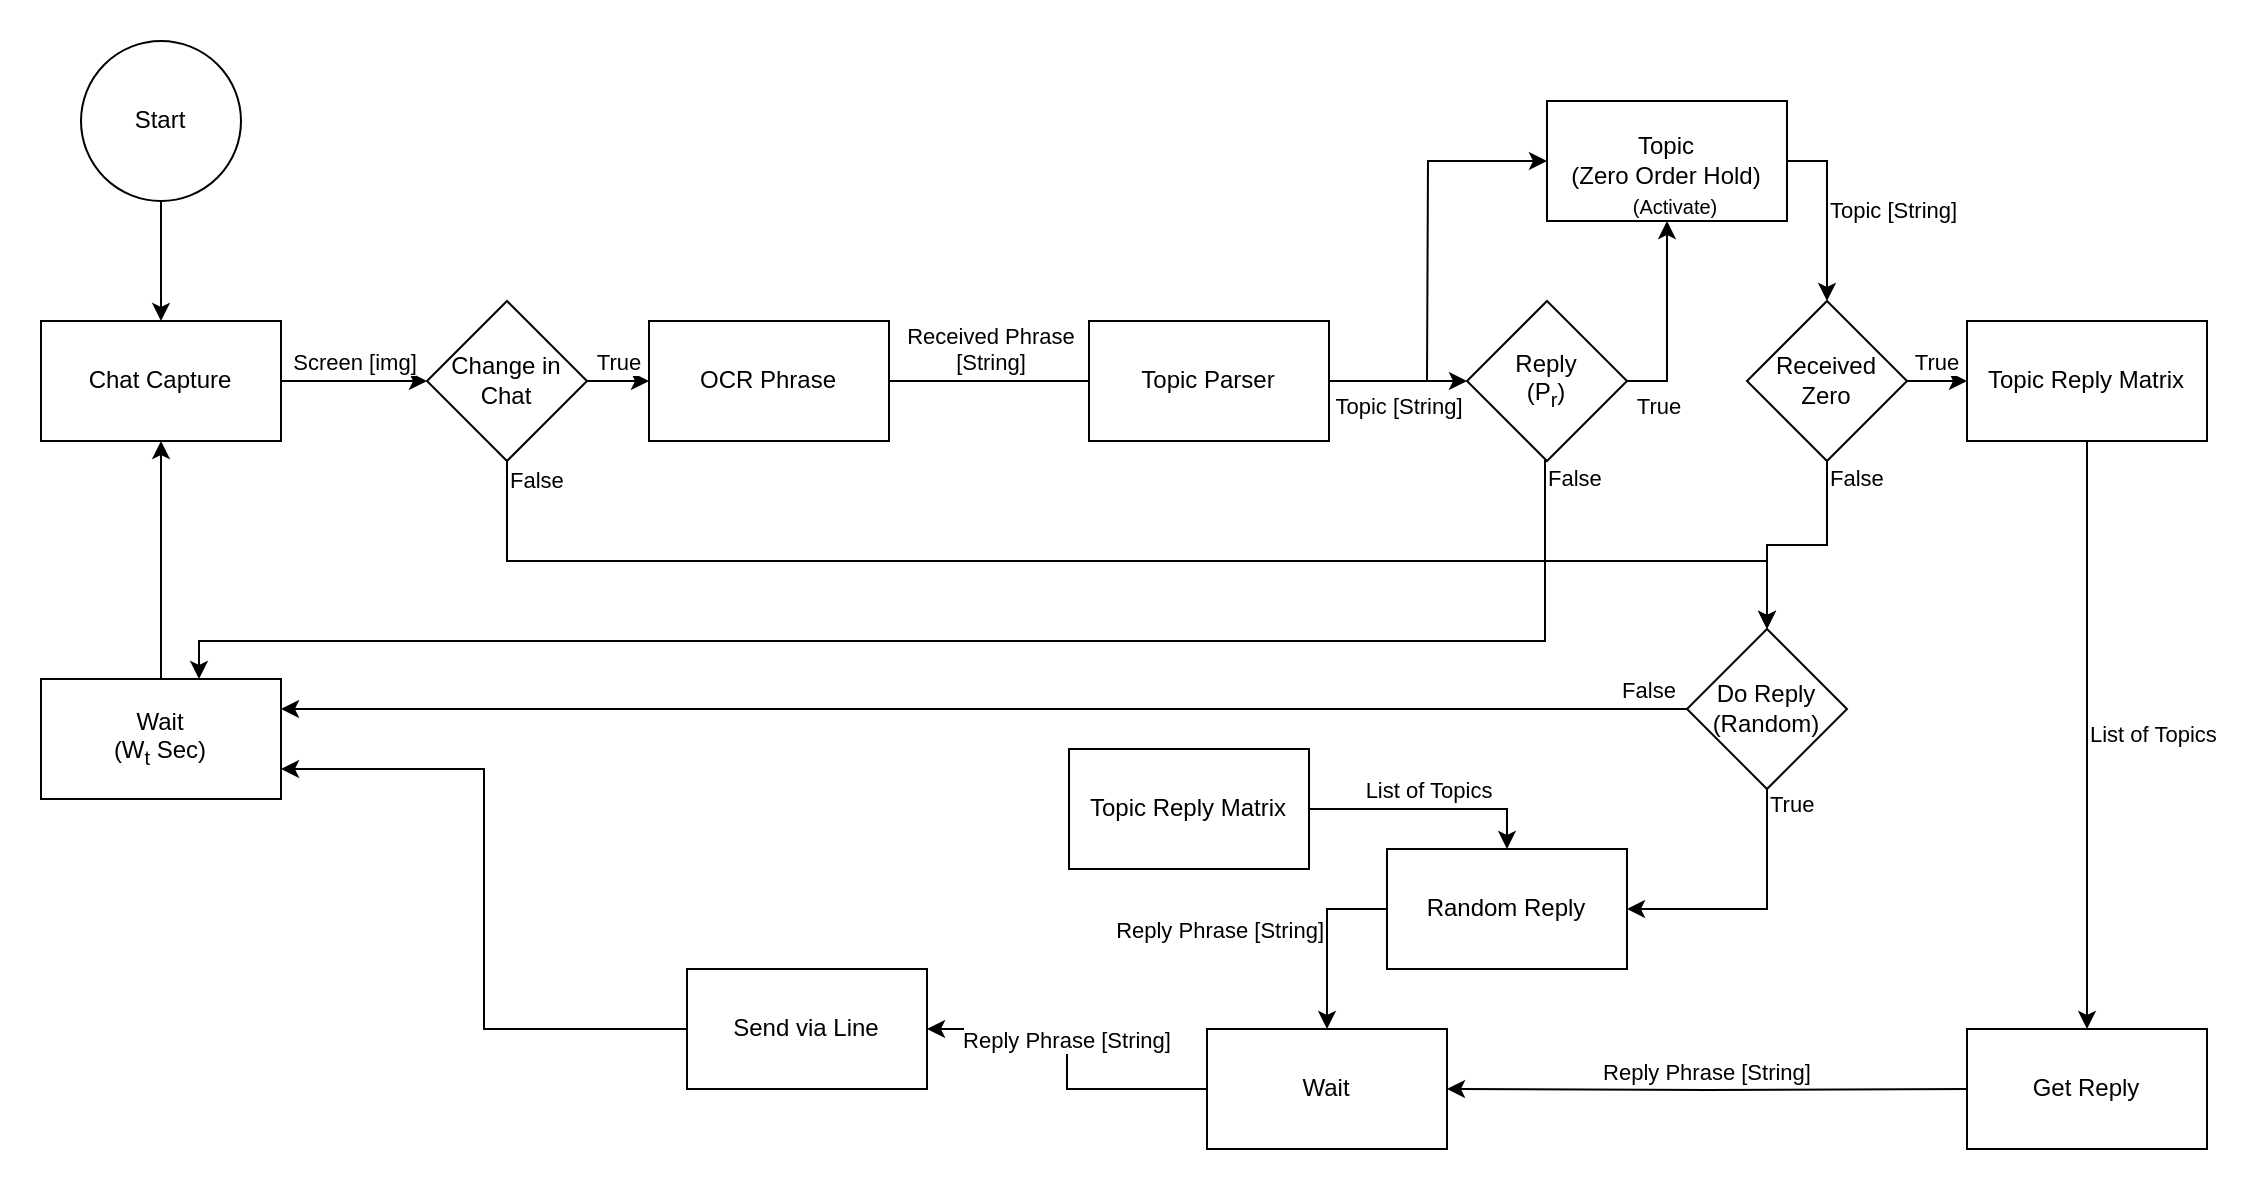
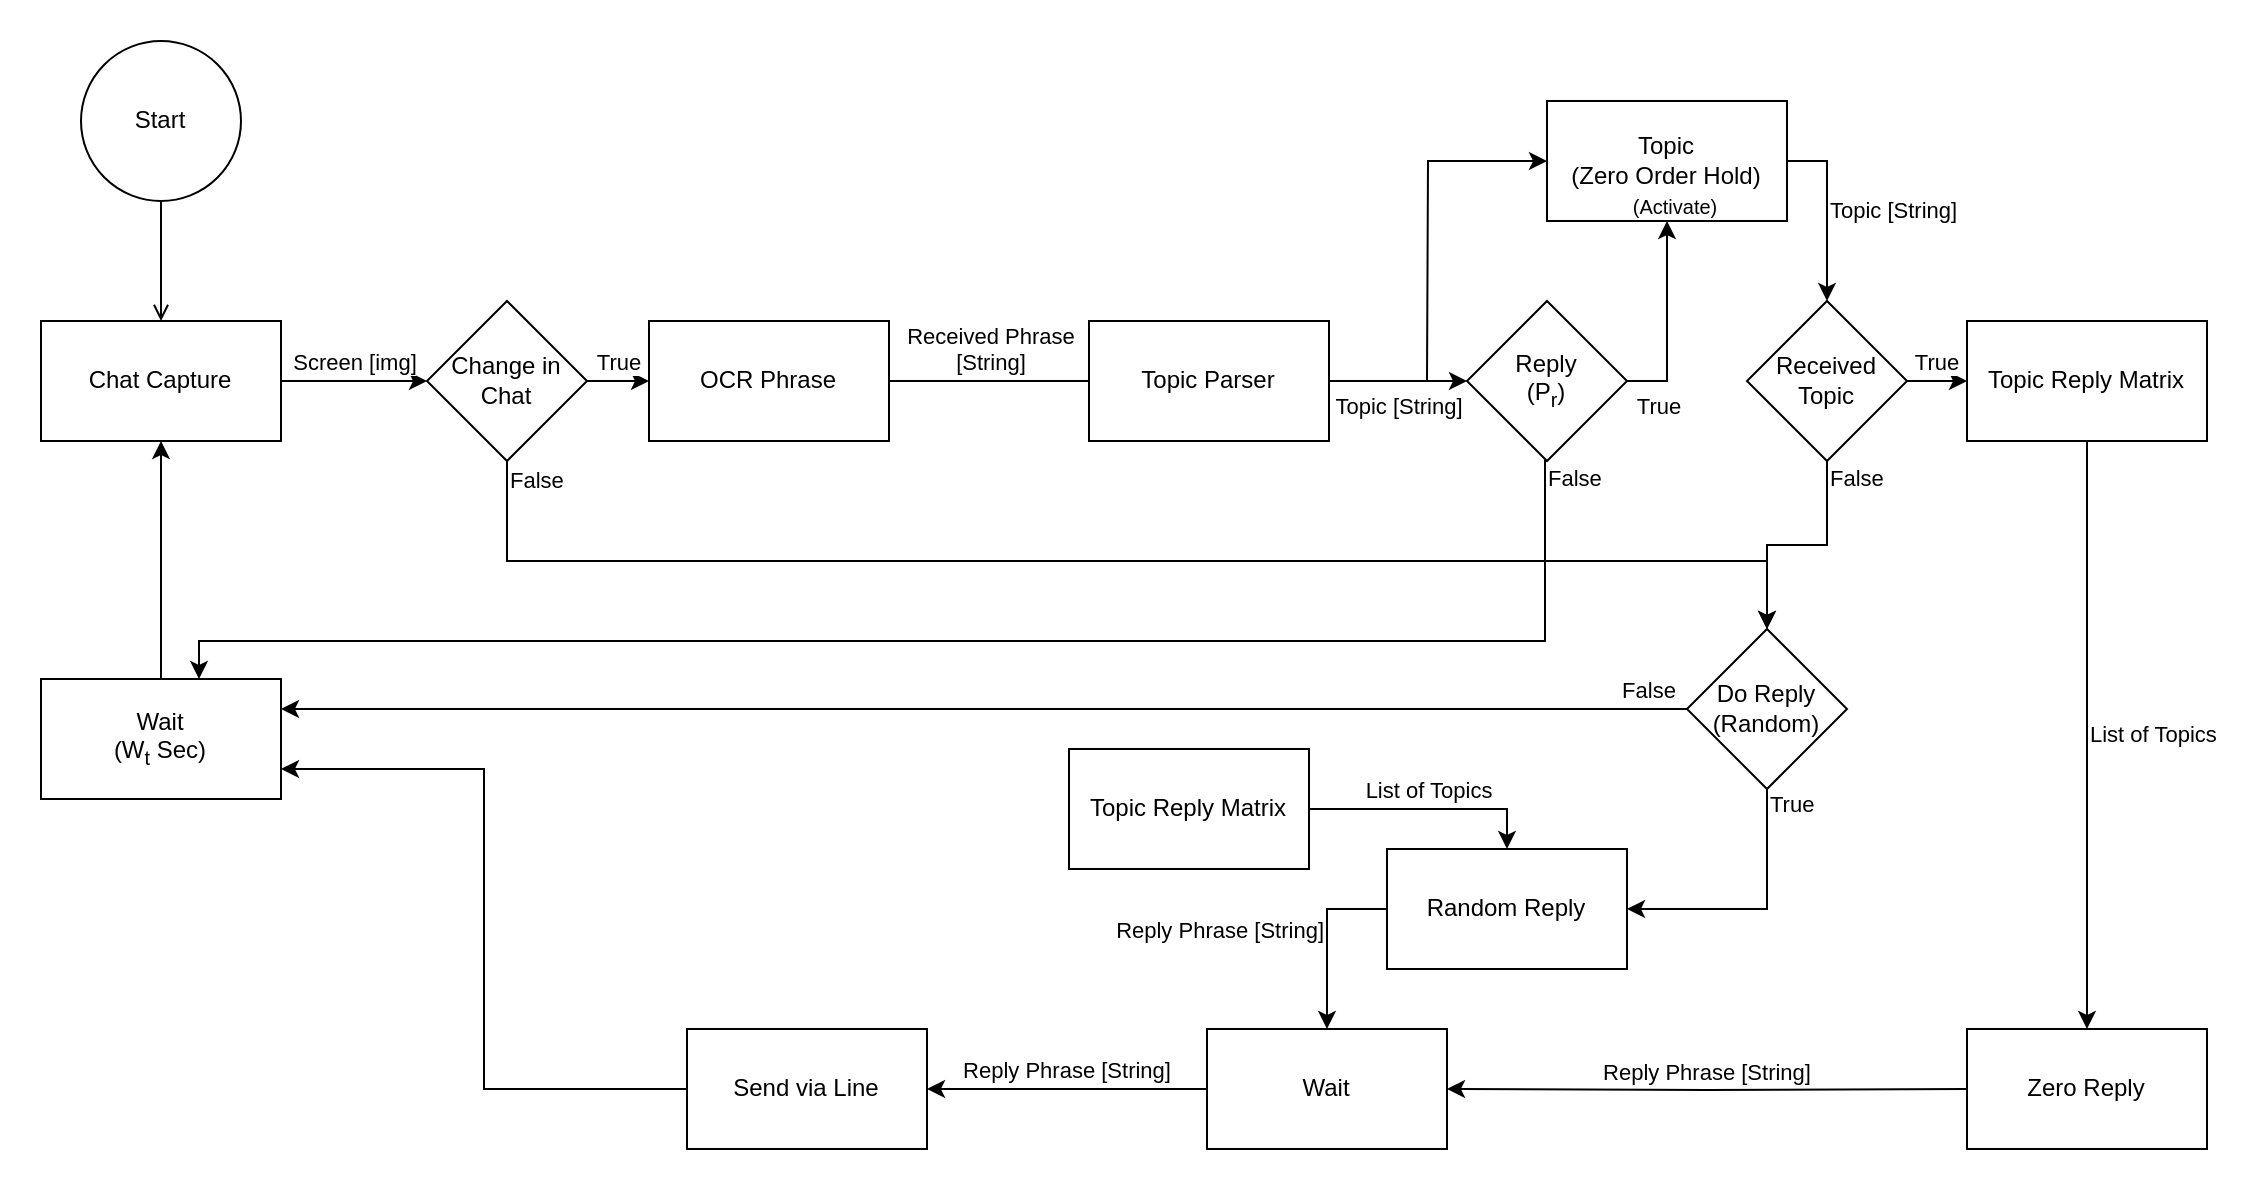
edge "Start" -> "Chat Capture": arrowhead classic -> open
node "Received Zero": label "Received Zero" -> "Received Topic"
node "Send via Line": moved (807, 1029) -> (807, 1089)
node "Get Reply": label "Get Reply" -> "Zero Reply"
